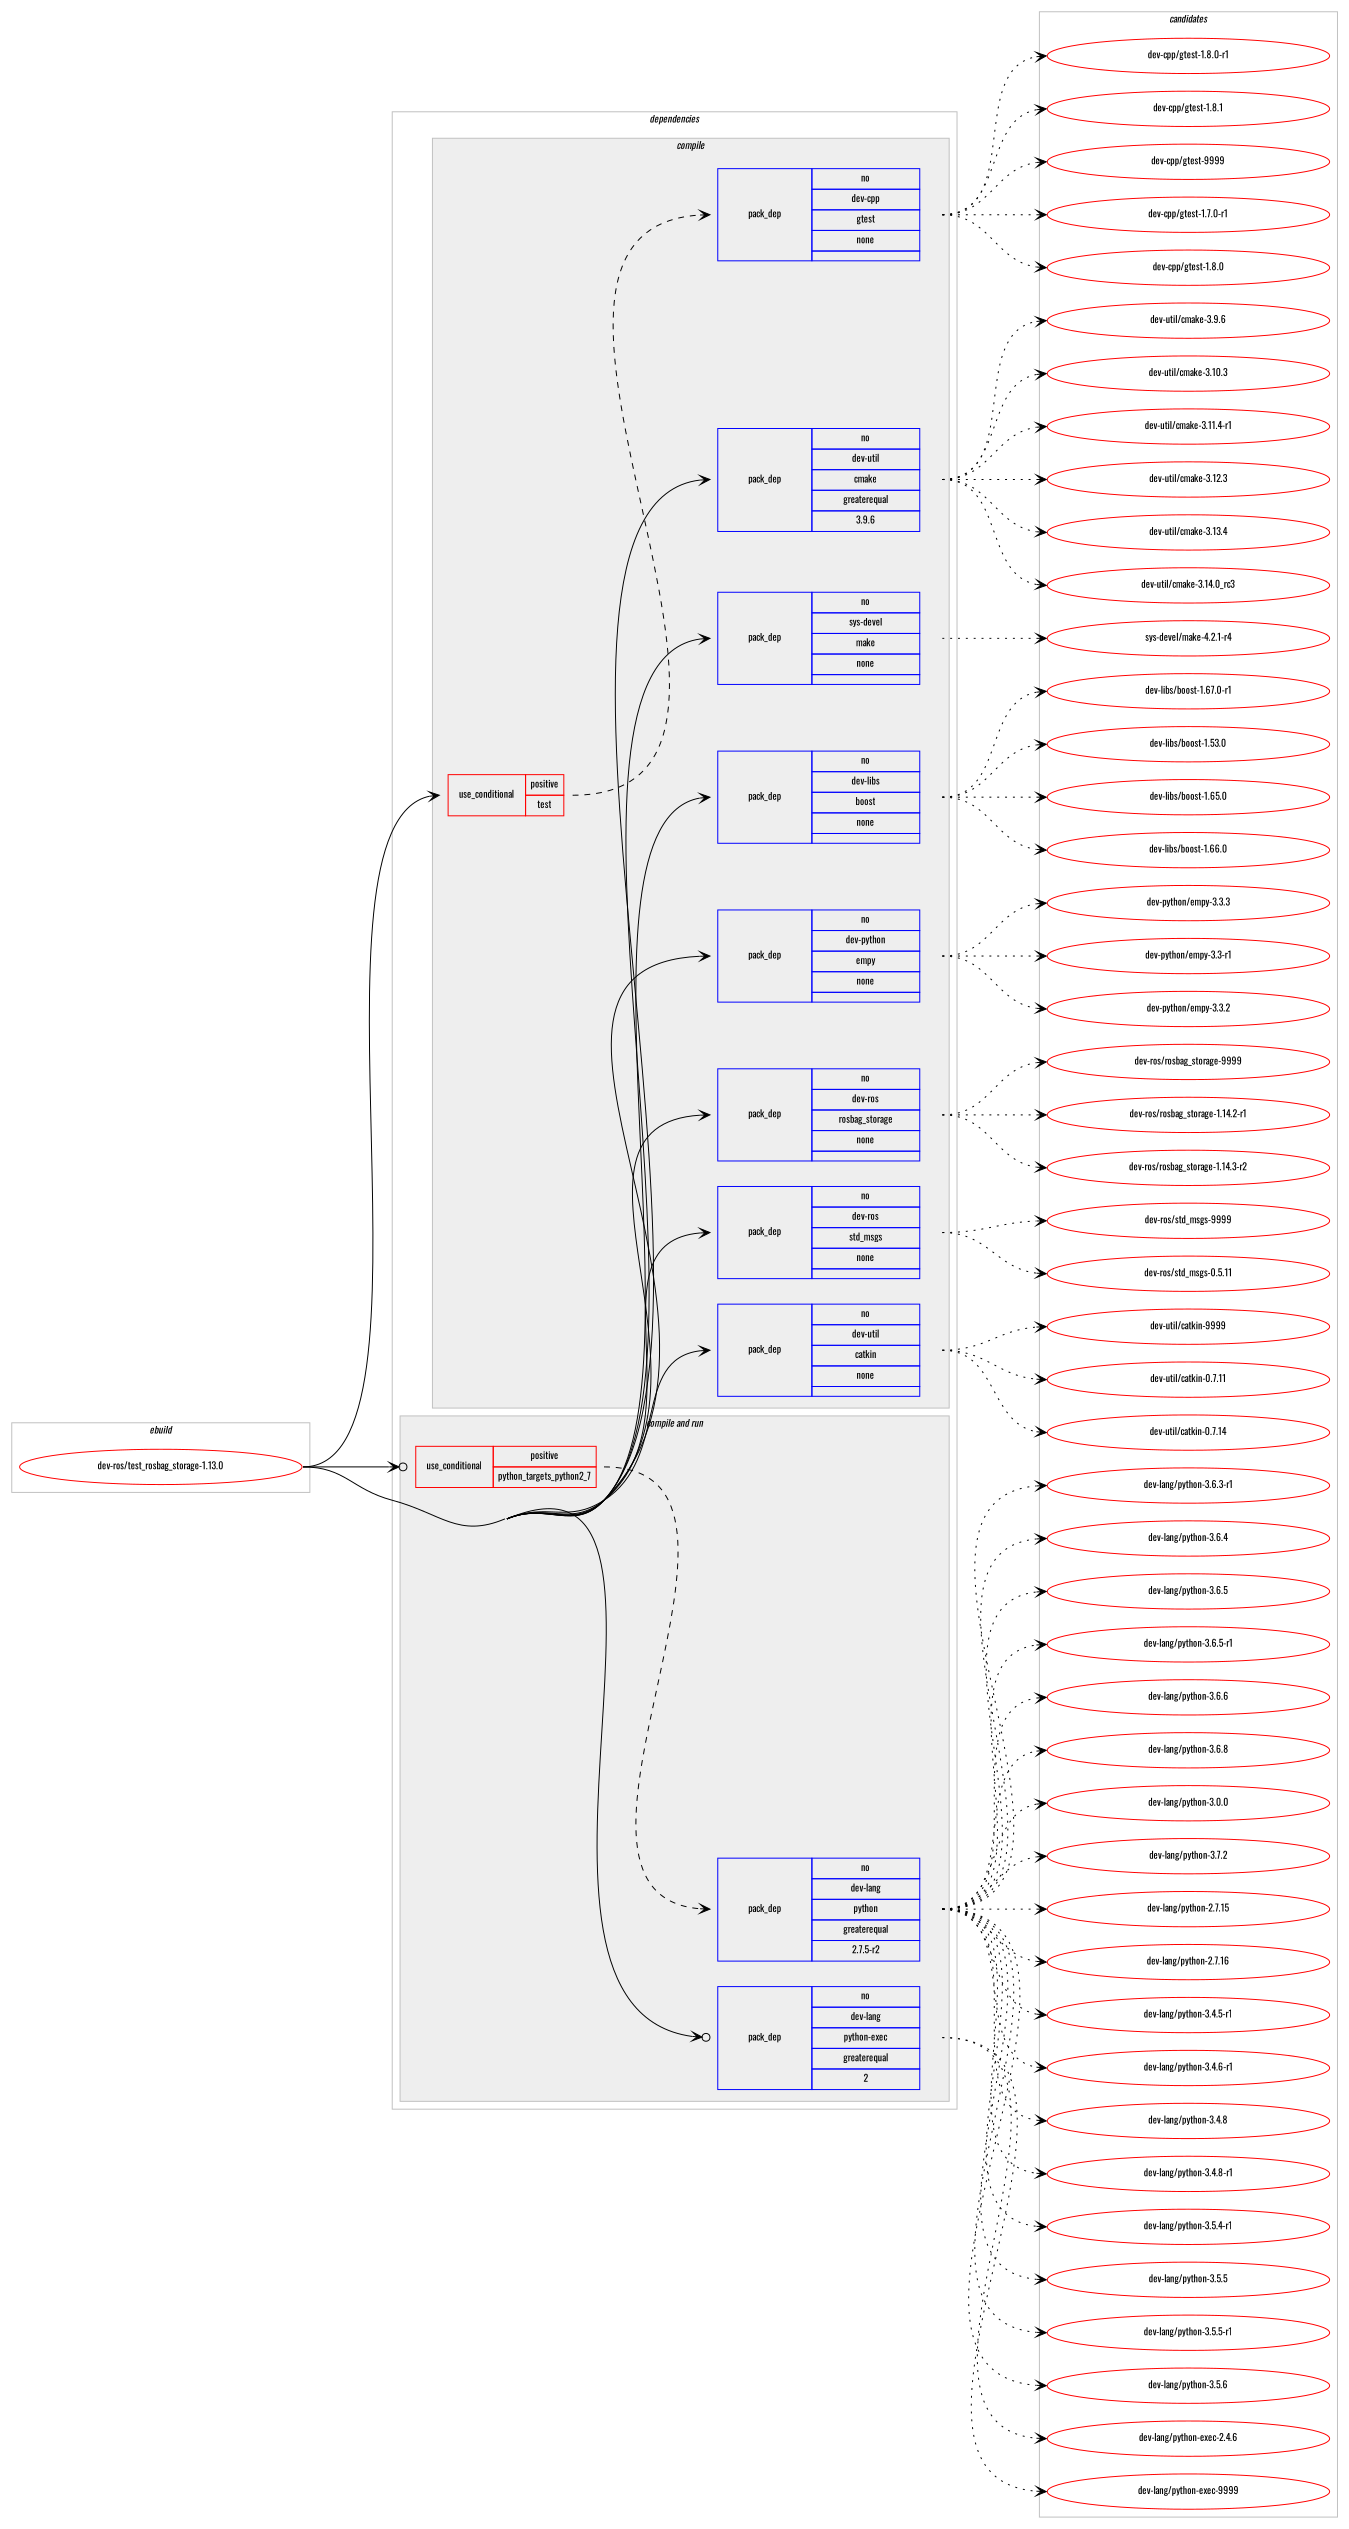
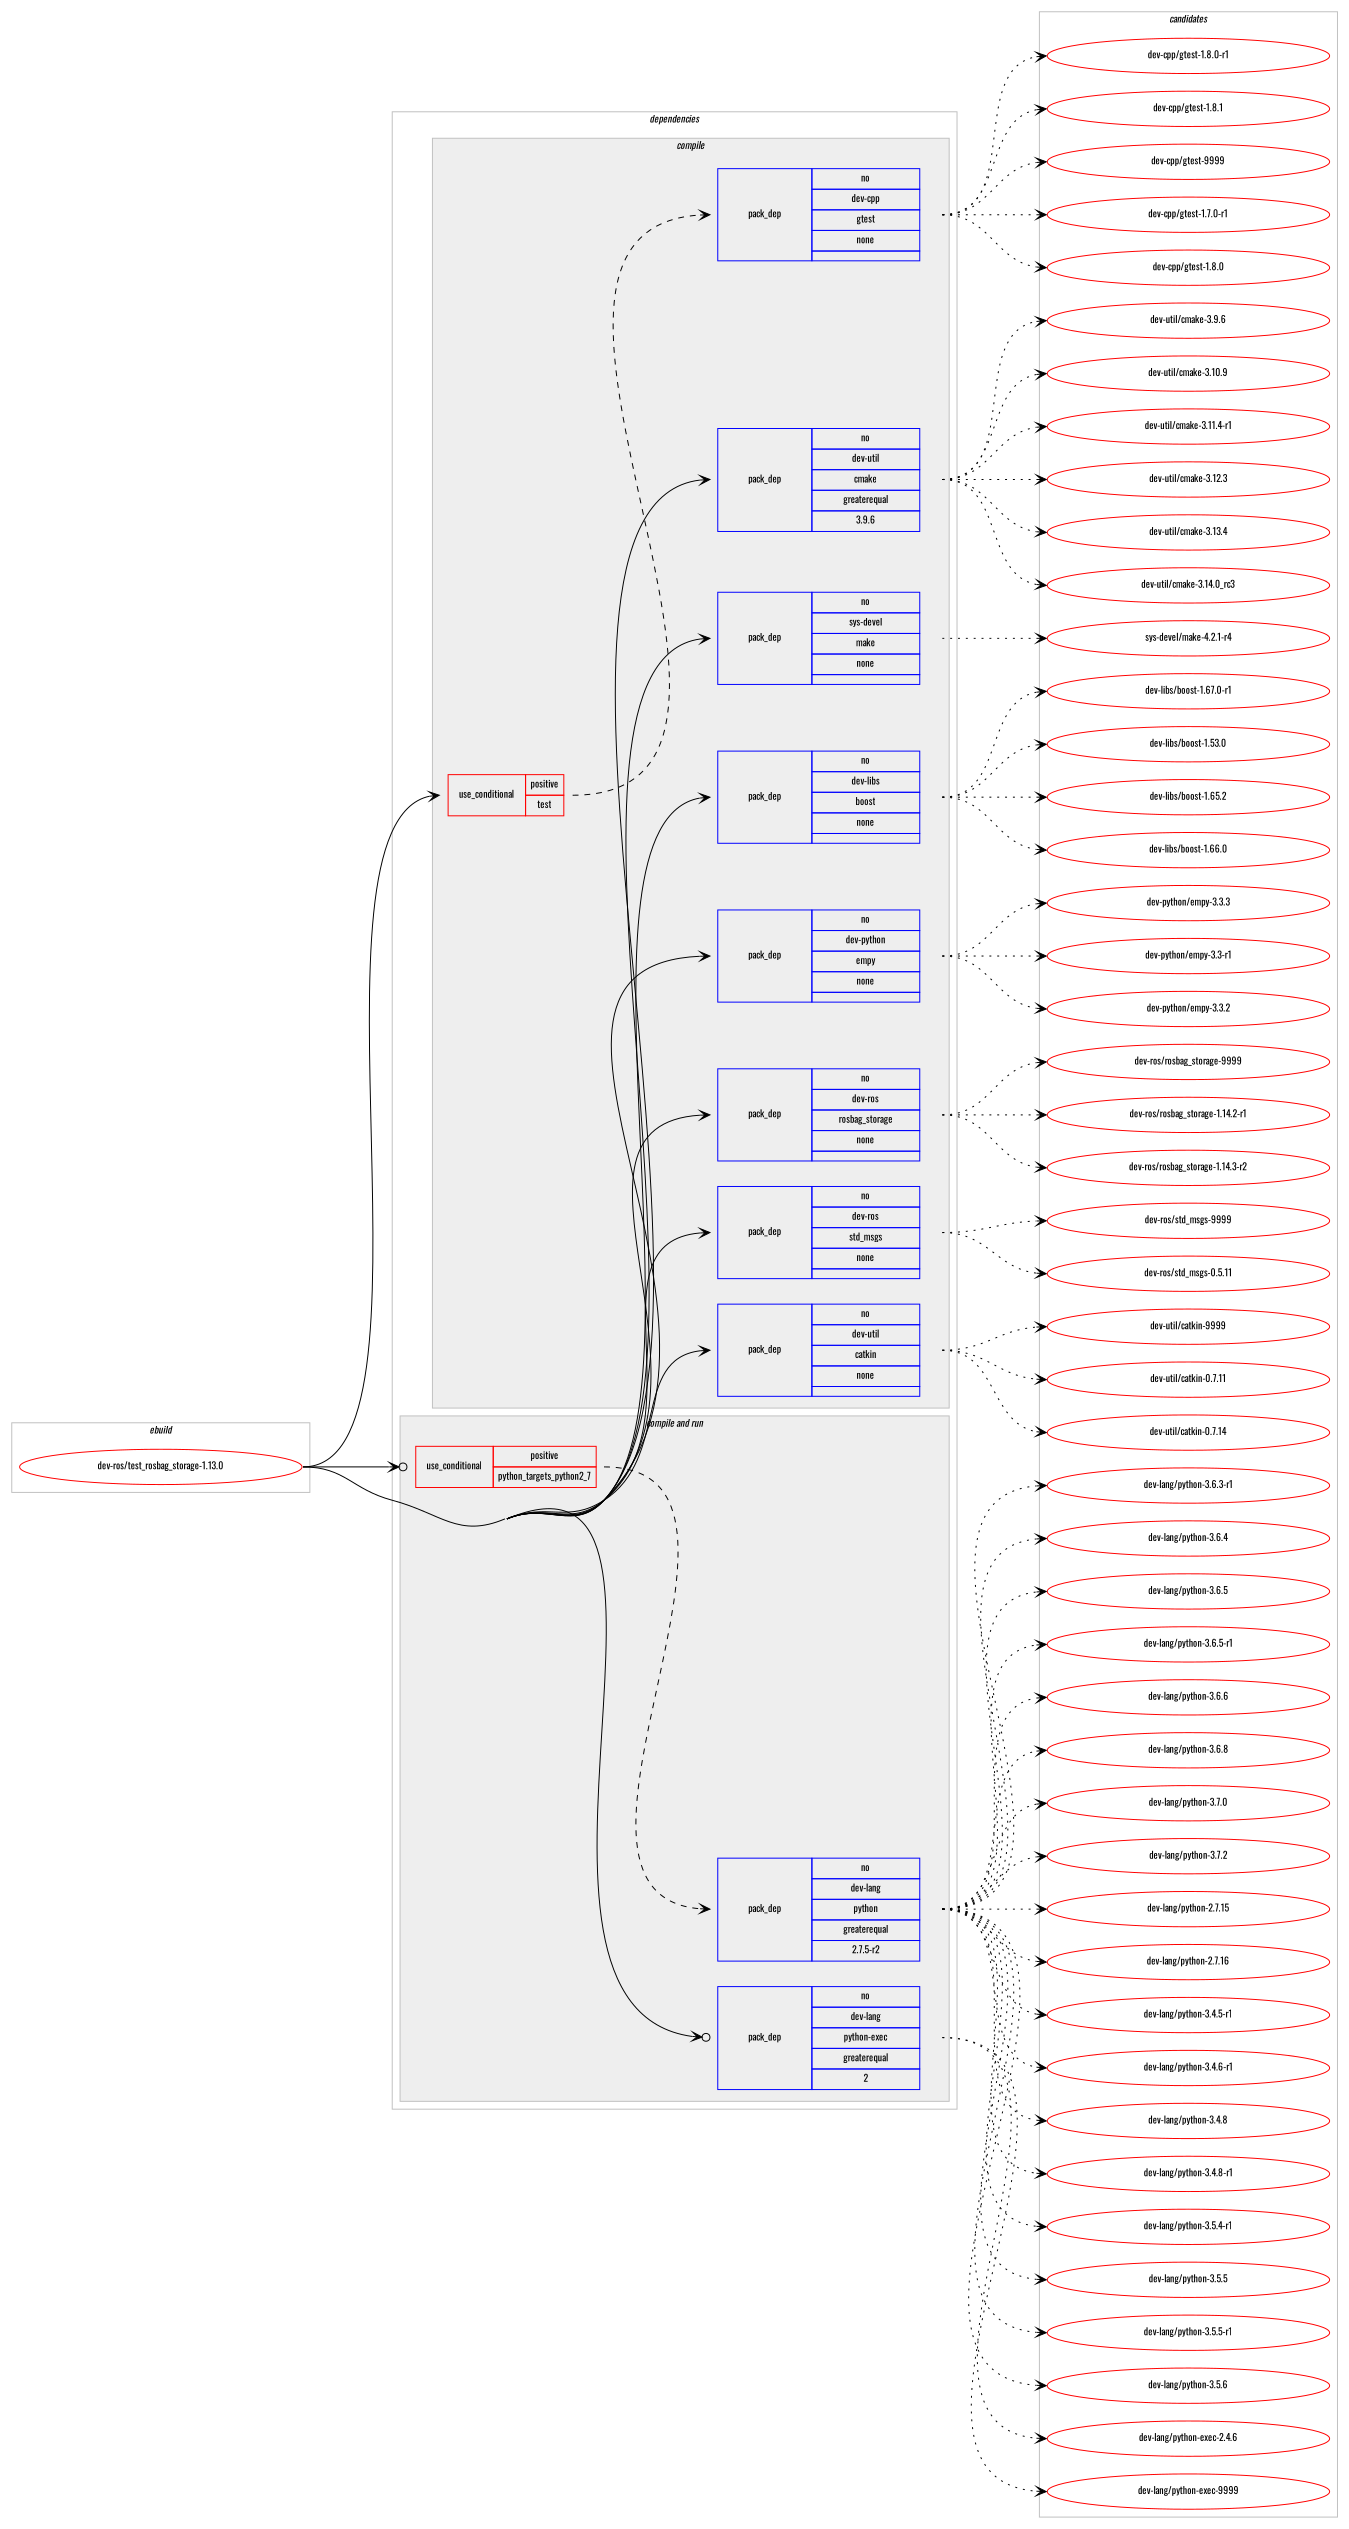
node "dev-util/cmake-3.10.3": label "dev-util/cmake-3.10.3" -> "dev-util/cmake-3.10.9"
node "dev-libs/boost-1.65.0": label "dev-libs/boost-1.65.0" -> "dev-libs/boost-1.65.2"
node "dev-lang/python-3.0.0": label "dev-lang/python-3.0.0" -> "dev-lang/python-3.7.0"
